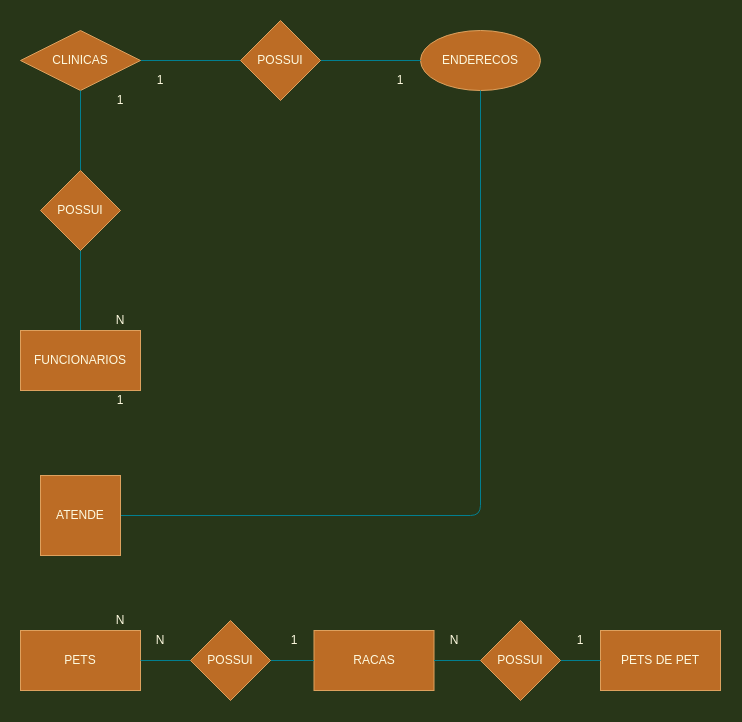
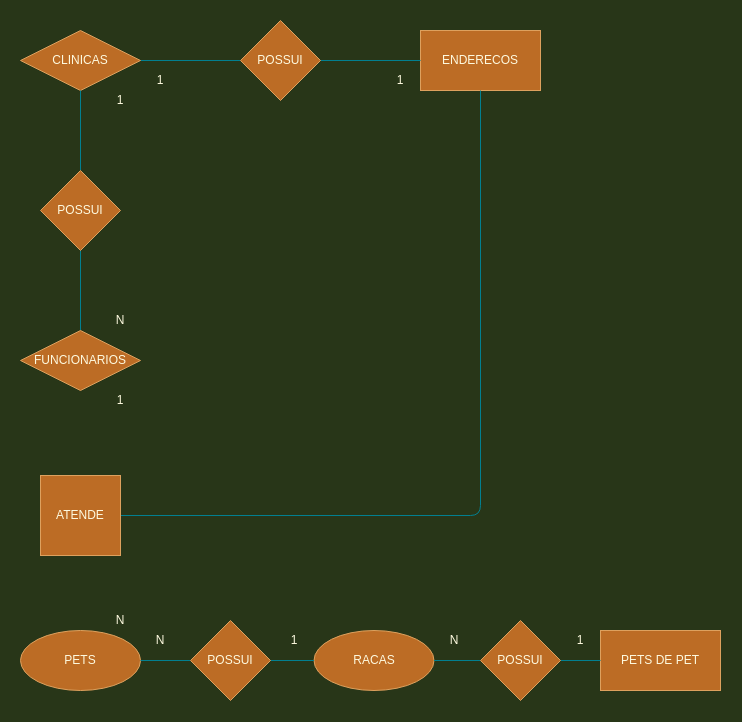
node "ENDERECOS": shape ellipse -> rectangle
node "FUNCIONARIOS": shape rectangle -> diamond
node "PETS": shape rectangle -> ellipse
node "RACAS": shape rectangle -> ellipse
